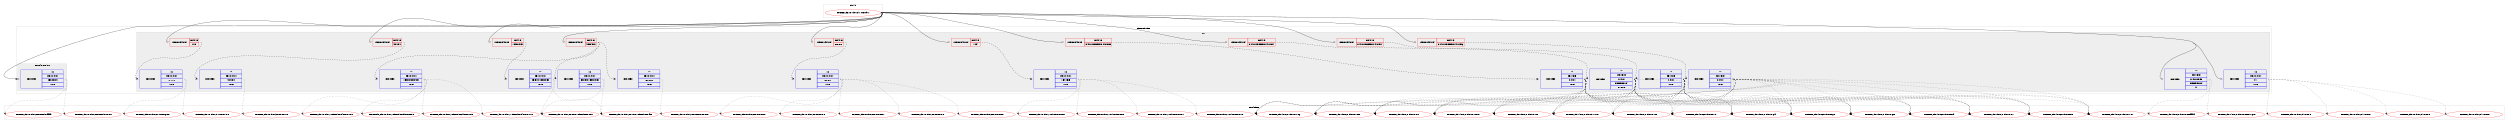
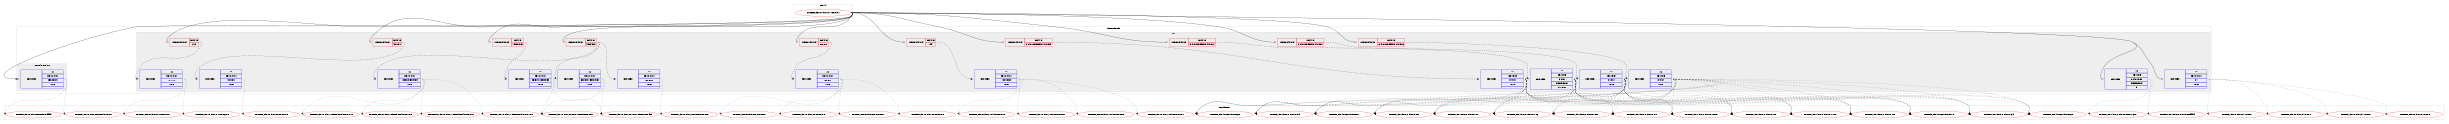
node "portage://dev-python/gevent-1.3.5": removed
